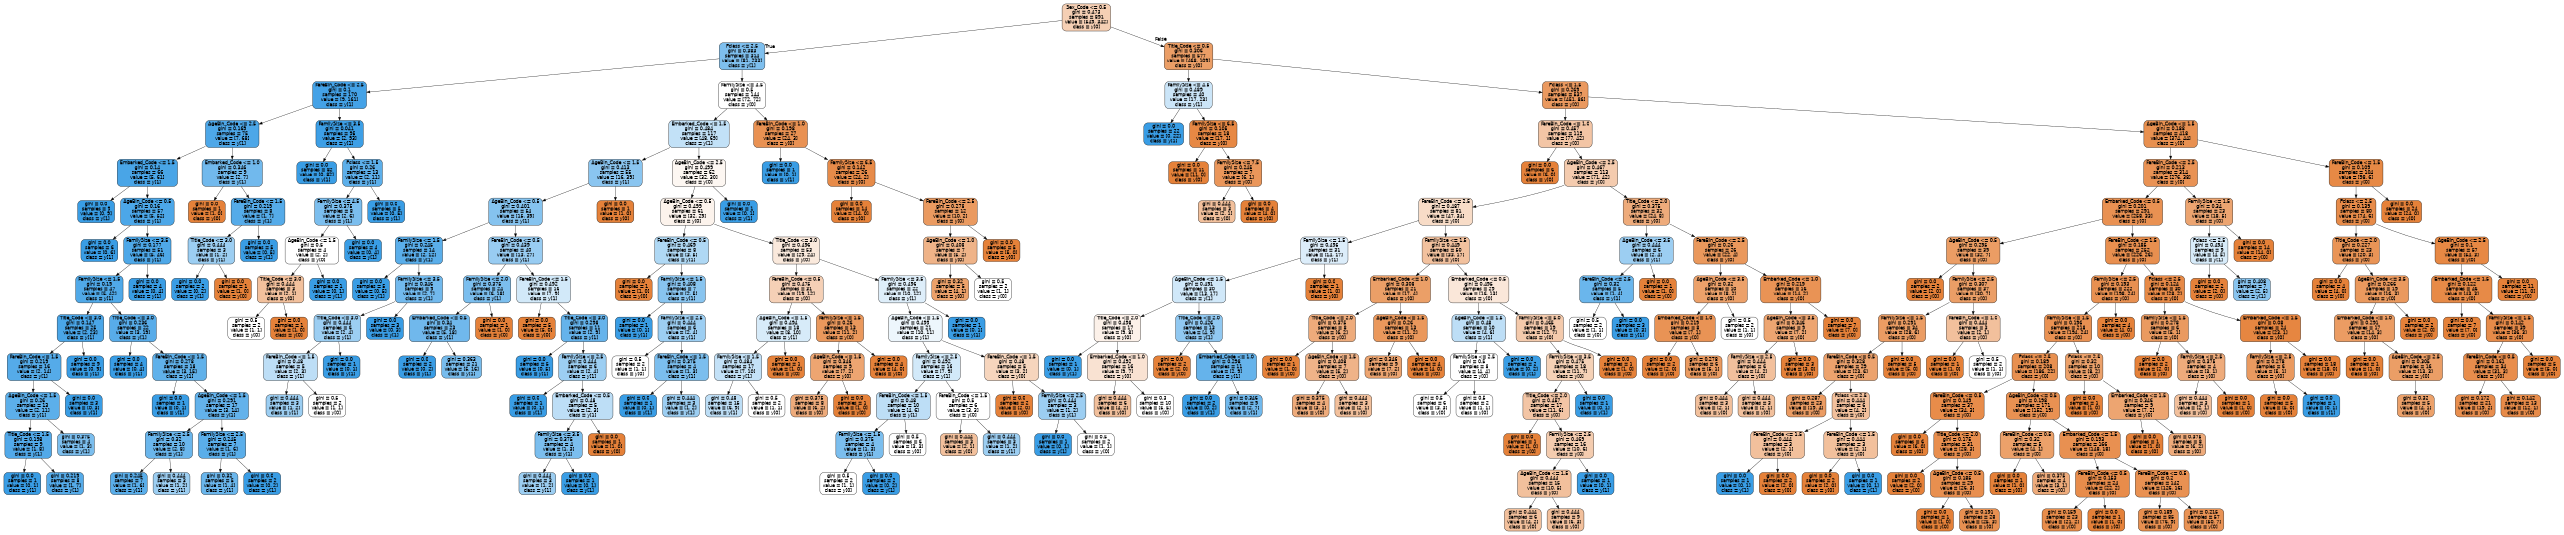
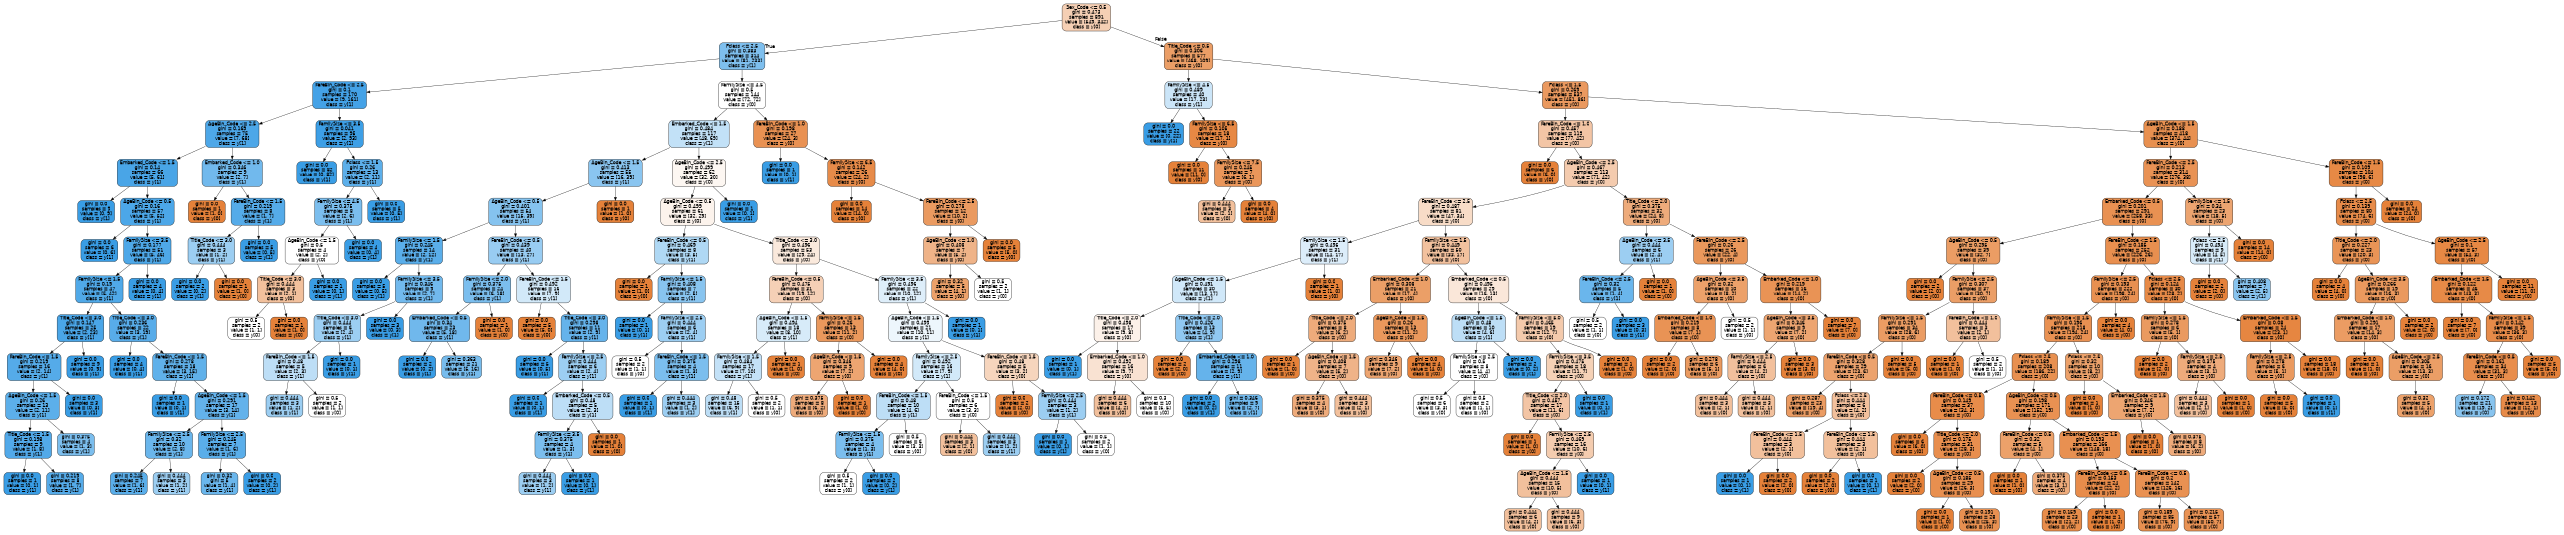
node "gini = 0.172 samples = 21 value = [19, 2] class = y[0]": fillcolor #e58139e4 -> #399de599
node "gini = 0.32 samples = 5 value = [1, 4] class = y[1]": label "gini = 0.32 samples = 5 value = [1, 4] class = y[1]" -> "gini = 0.32 gini = 5 value = [1, 4] class = y[1]"
